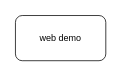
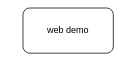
node "web demo": moved (60, 38) -> (68, 30)
